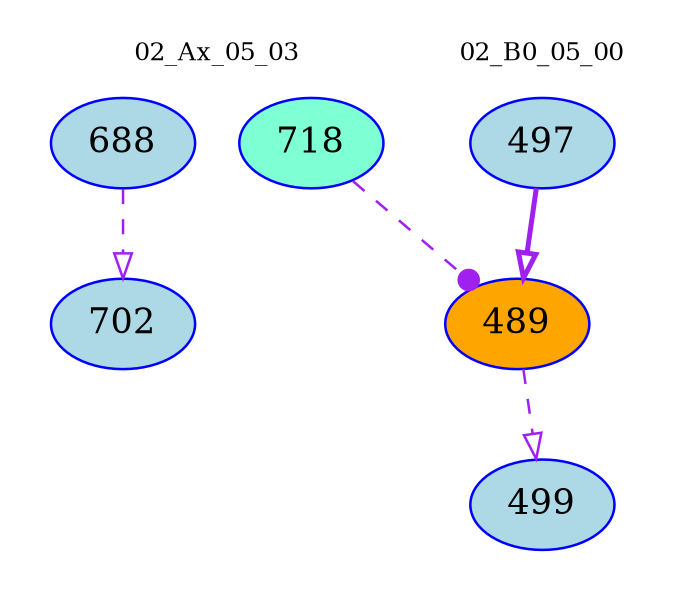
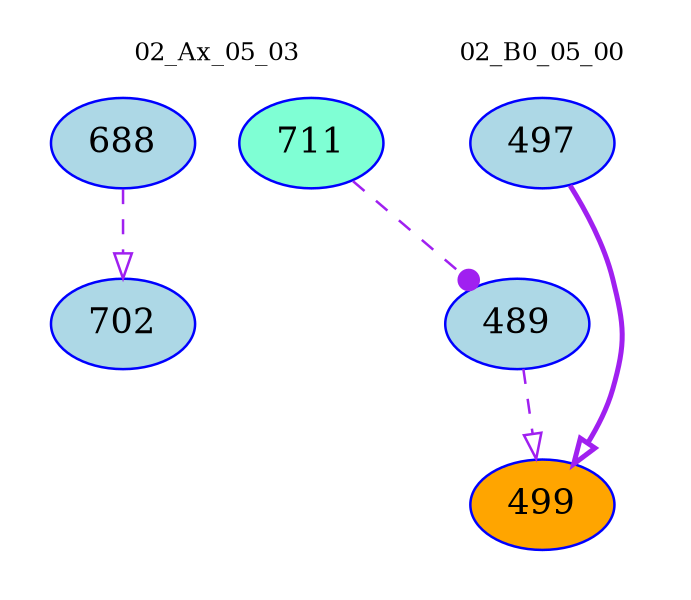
node "718": label "718" -> "711"
edge "497" -> "489": now "497" -> "499"
node "489": fillcolor orange -> lightblue
node "499": fillcolor lightblue -> orange
